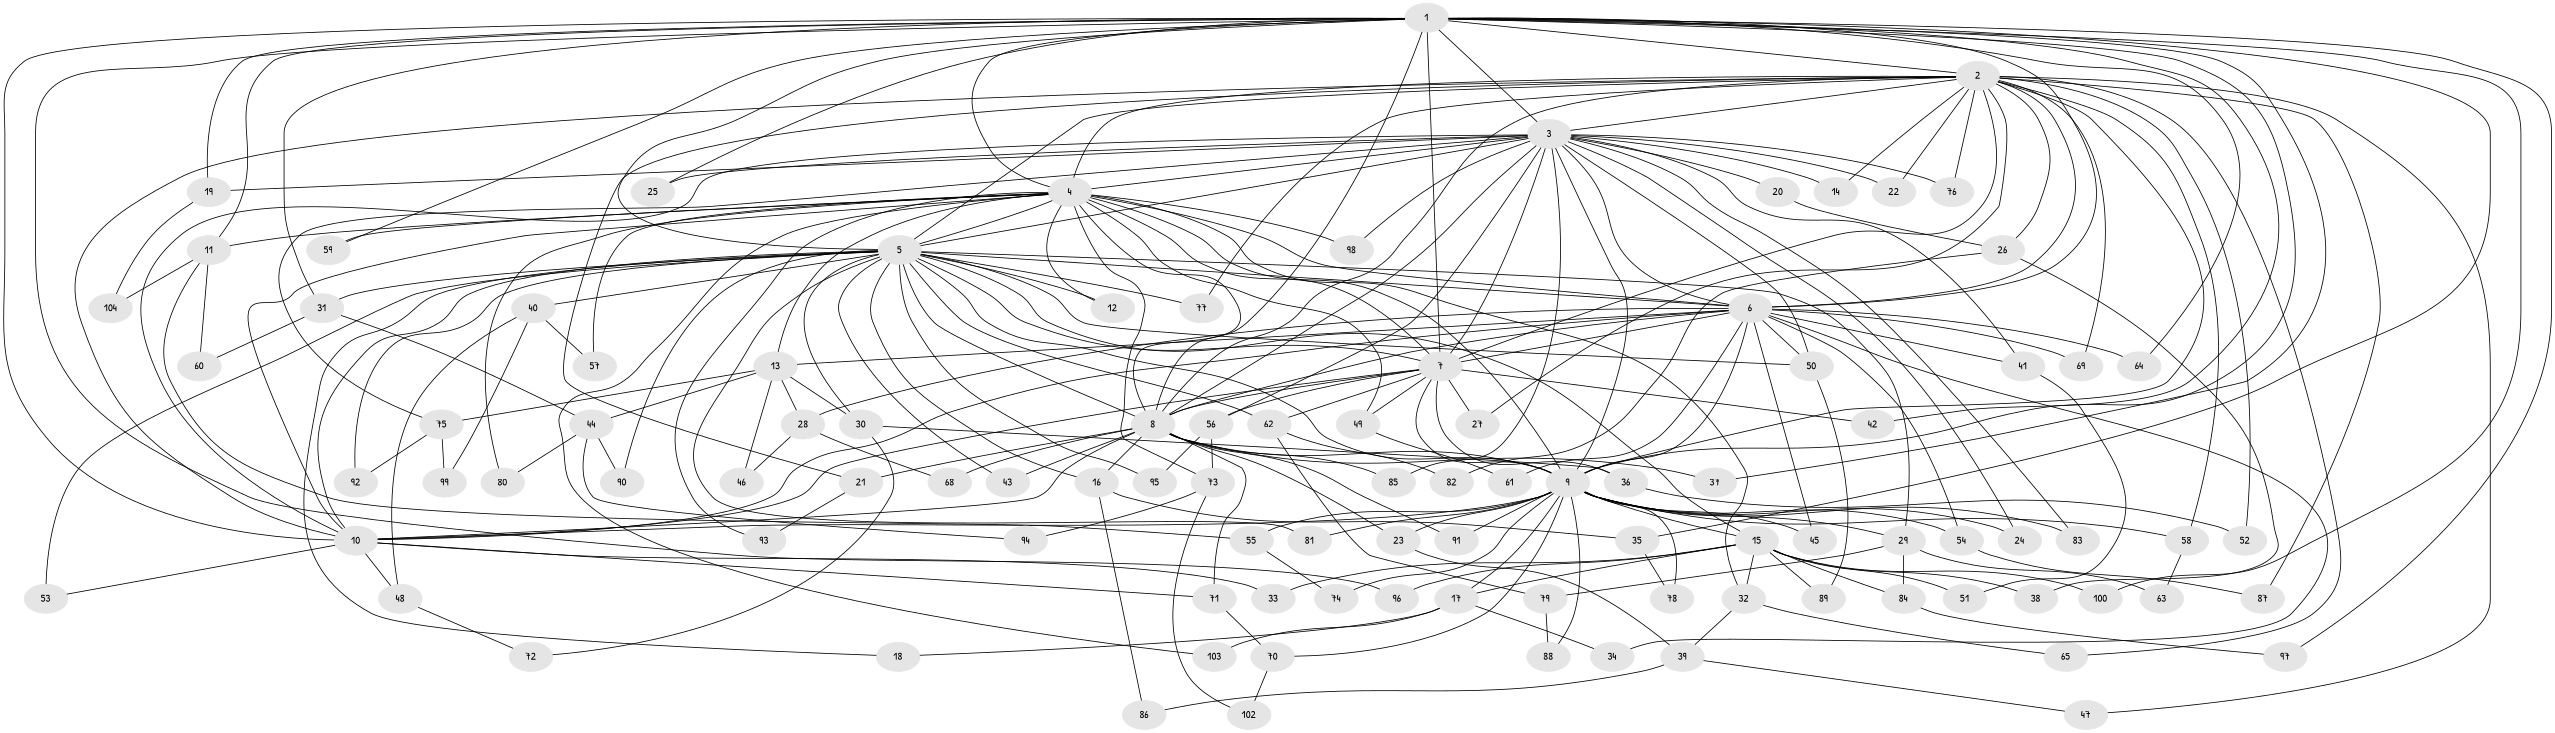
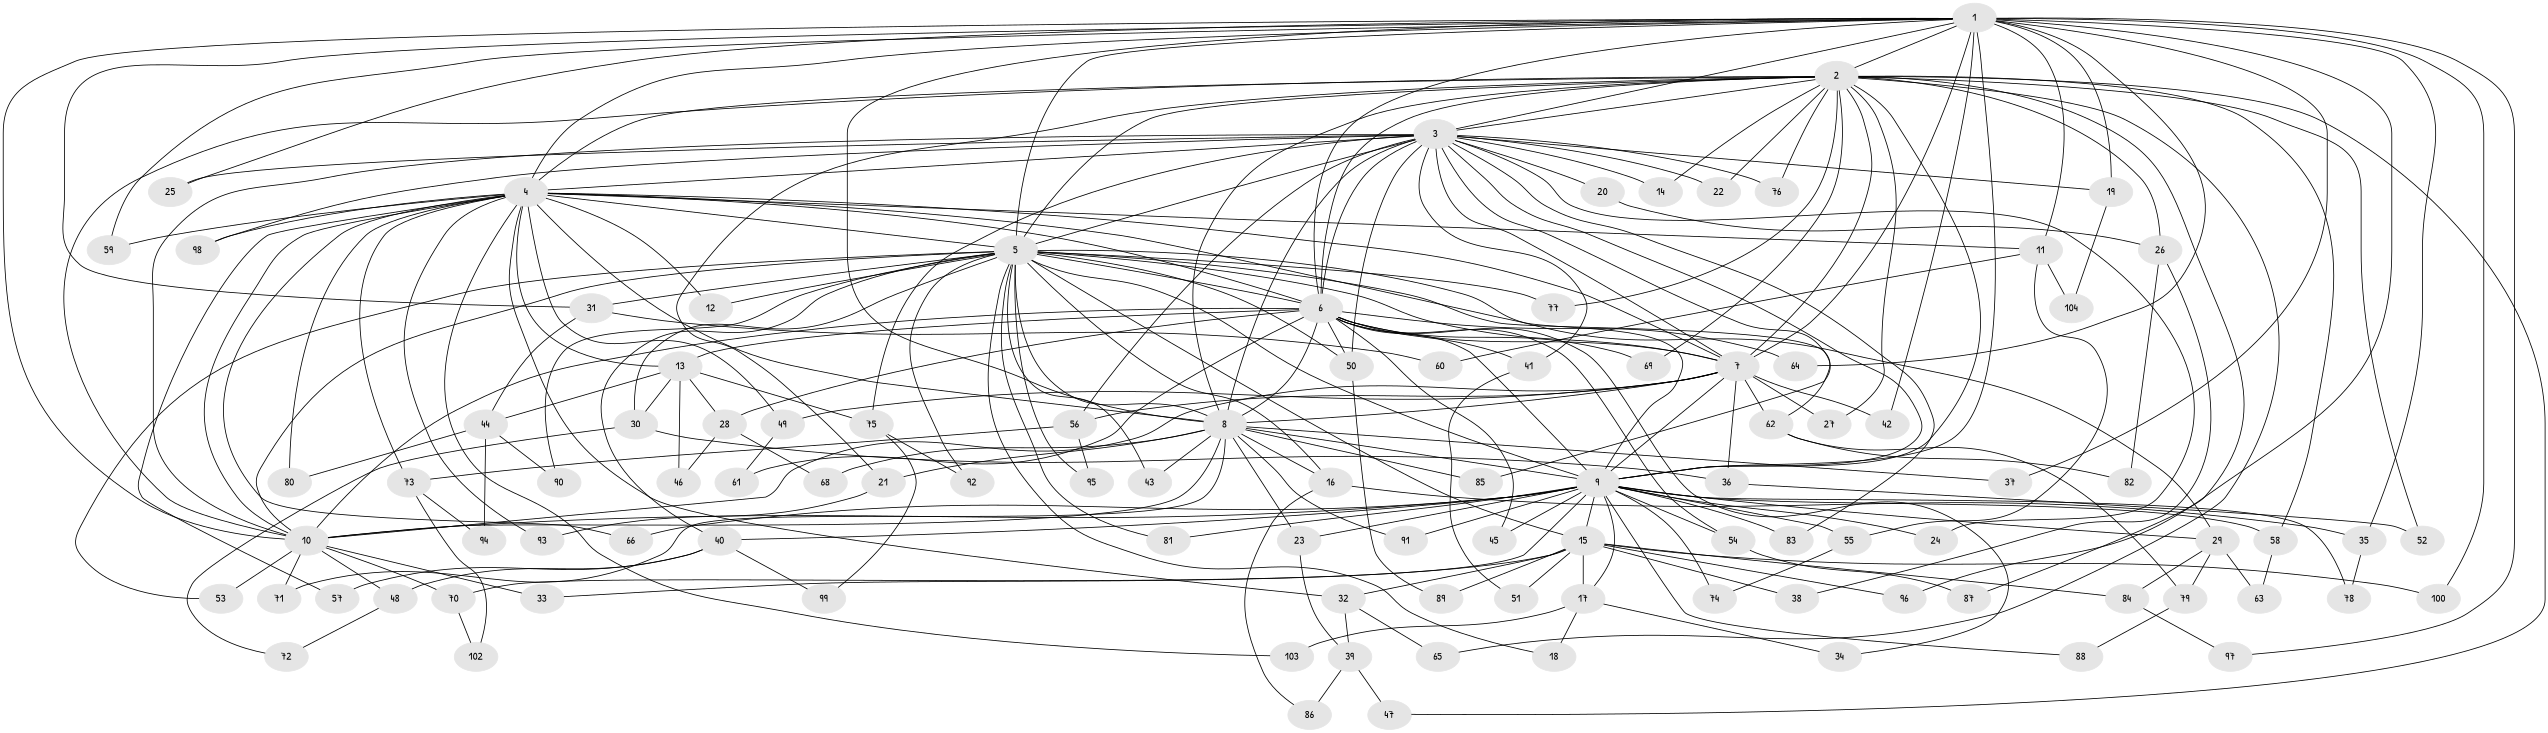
edge "9" -- "40": added
node "66": added
edge "71" -- "70": now "10" -- "70"
